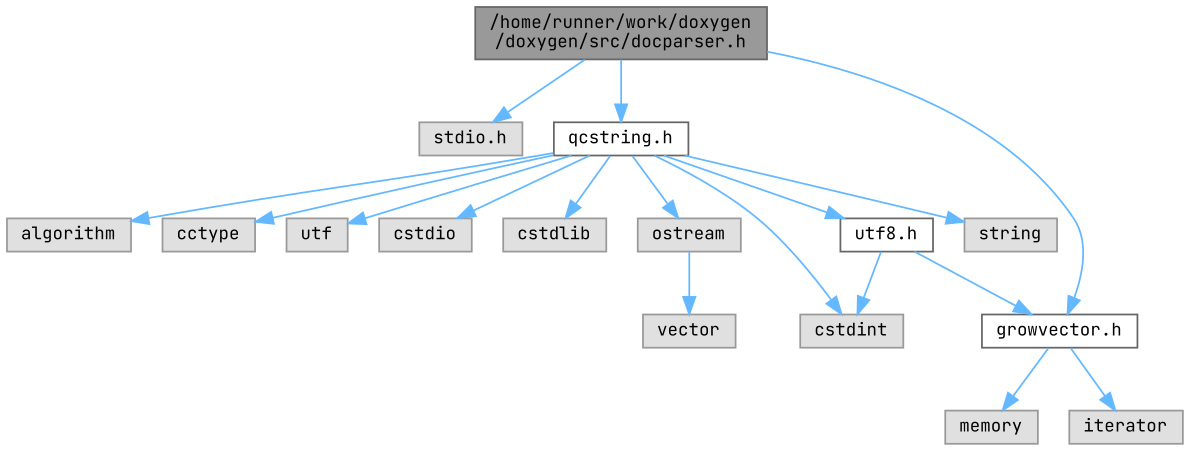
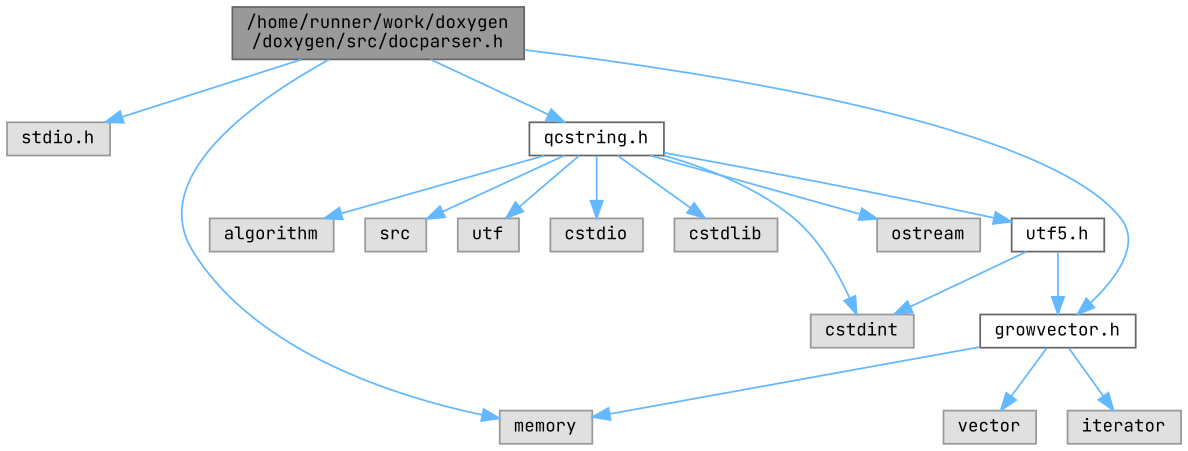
node "cctype": label "cctype" -> "src"
node "utf8.h": label "utf8.h" -> "utf5.h"
node "string": removed
edge "ostream" -> "vector": now "growvector.h" -> "vector"
edge "/home/runner/work/doxygen /doxygen/src/docparser.h" -> "memory": added
